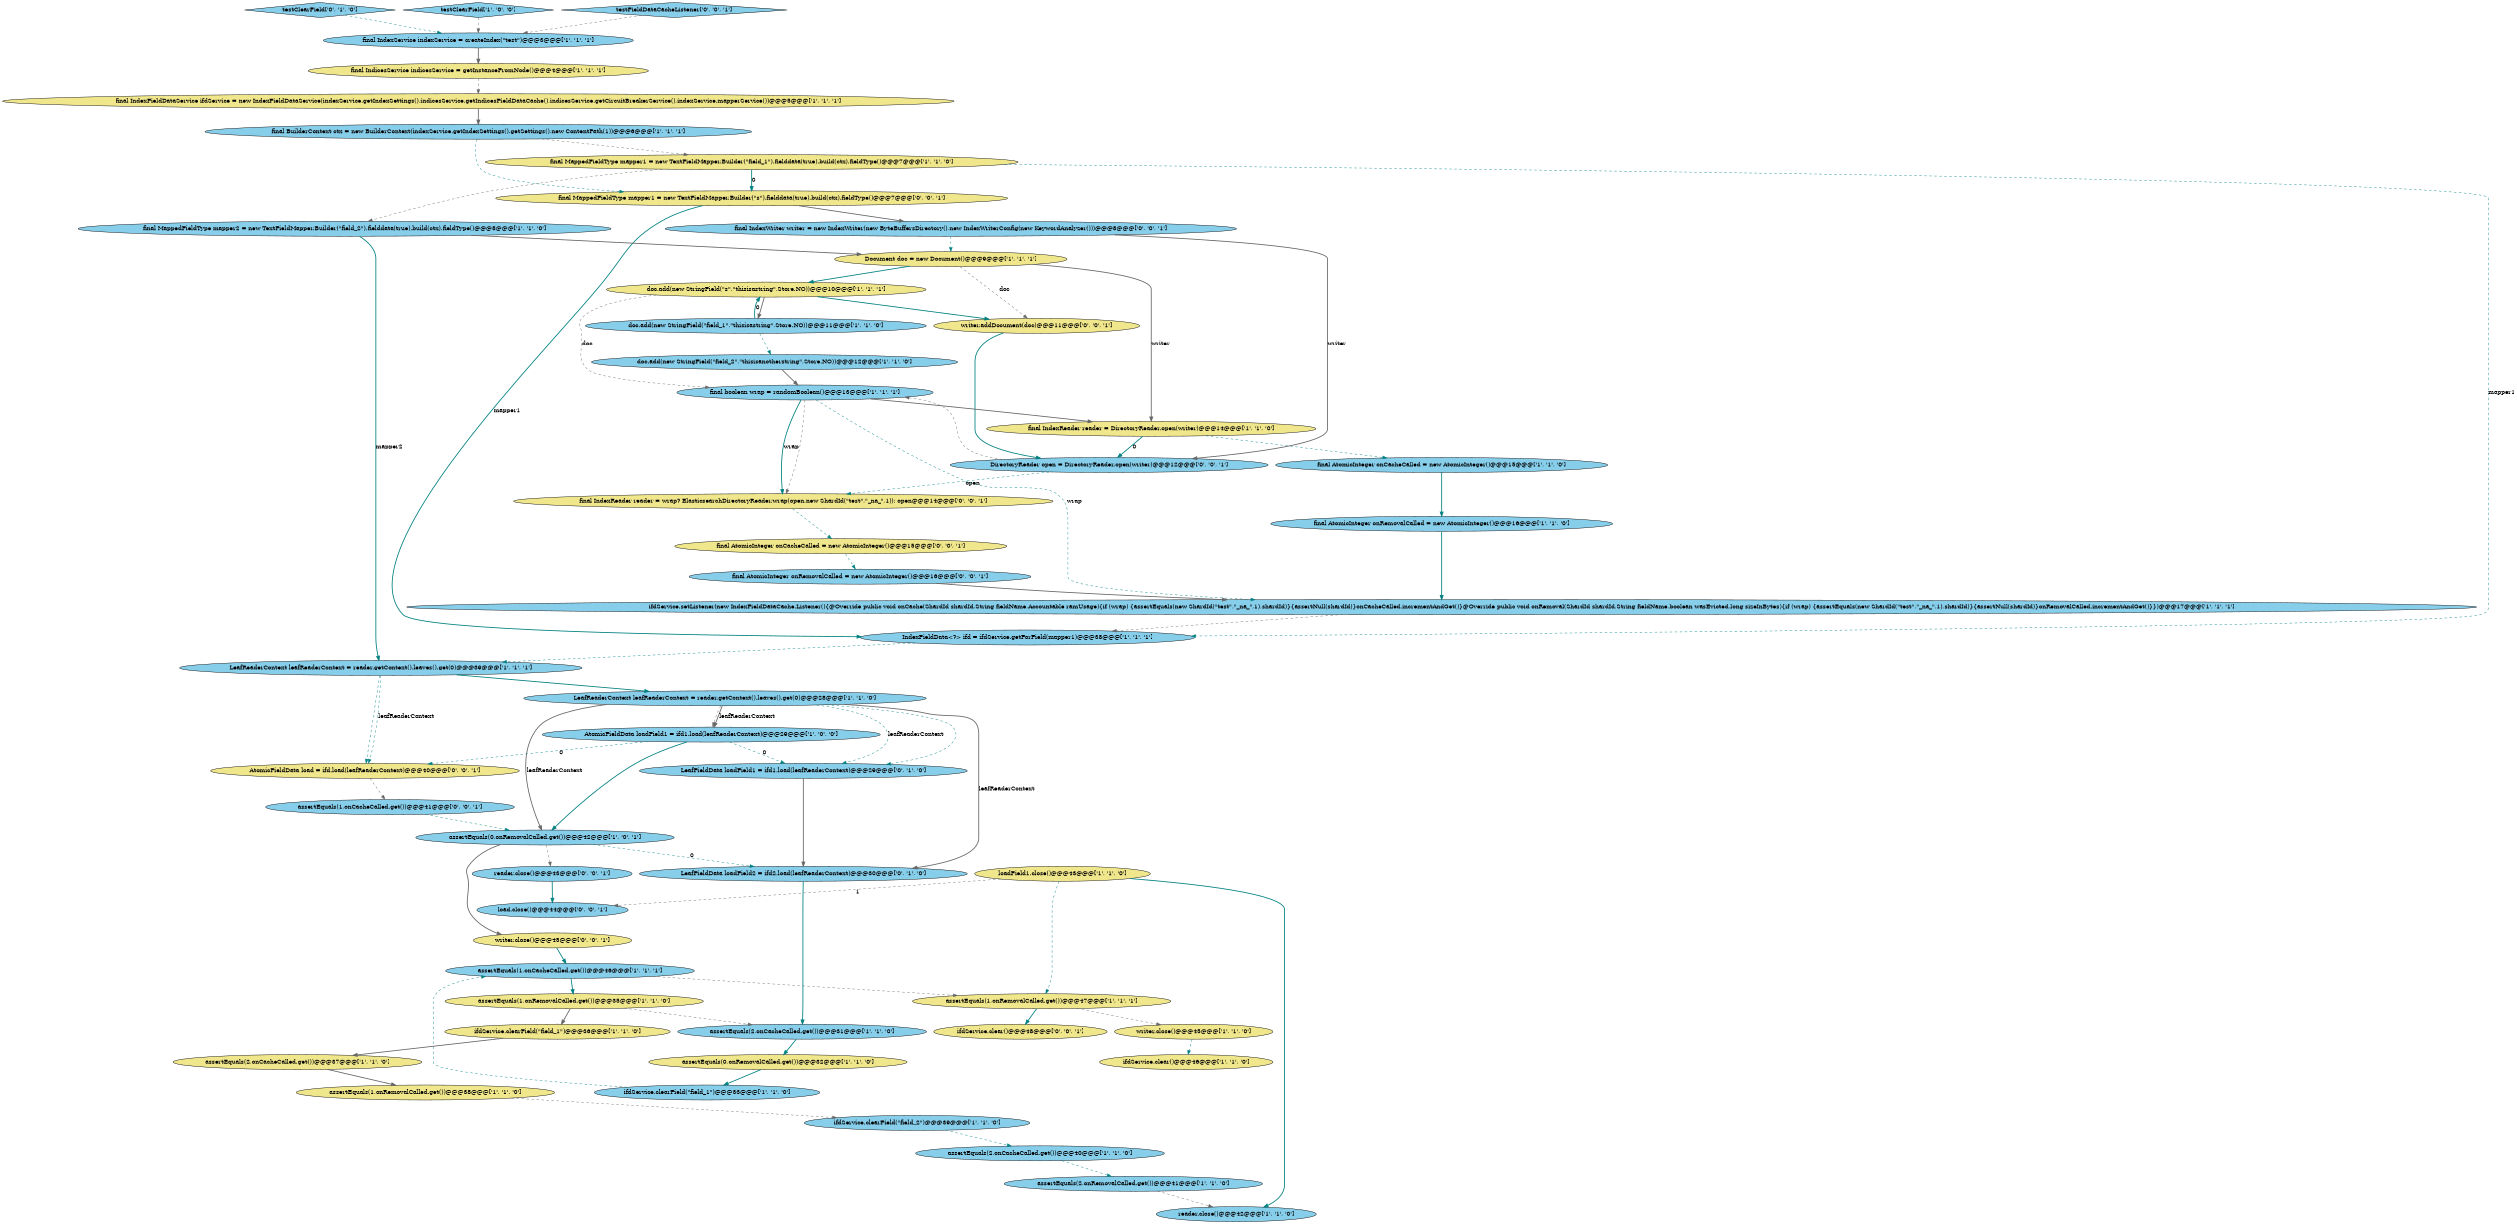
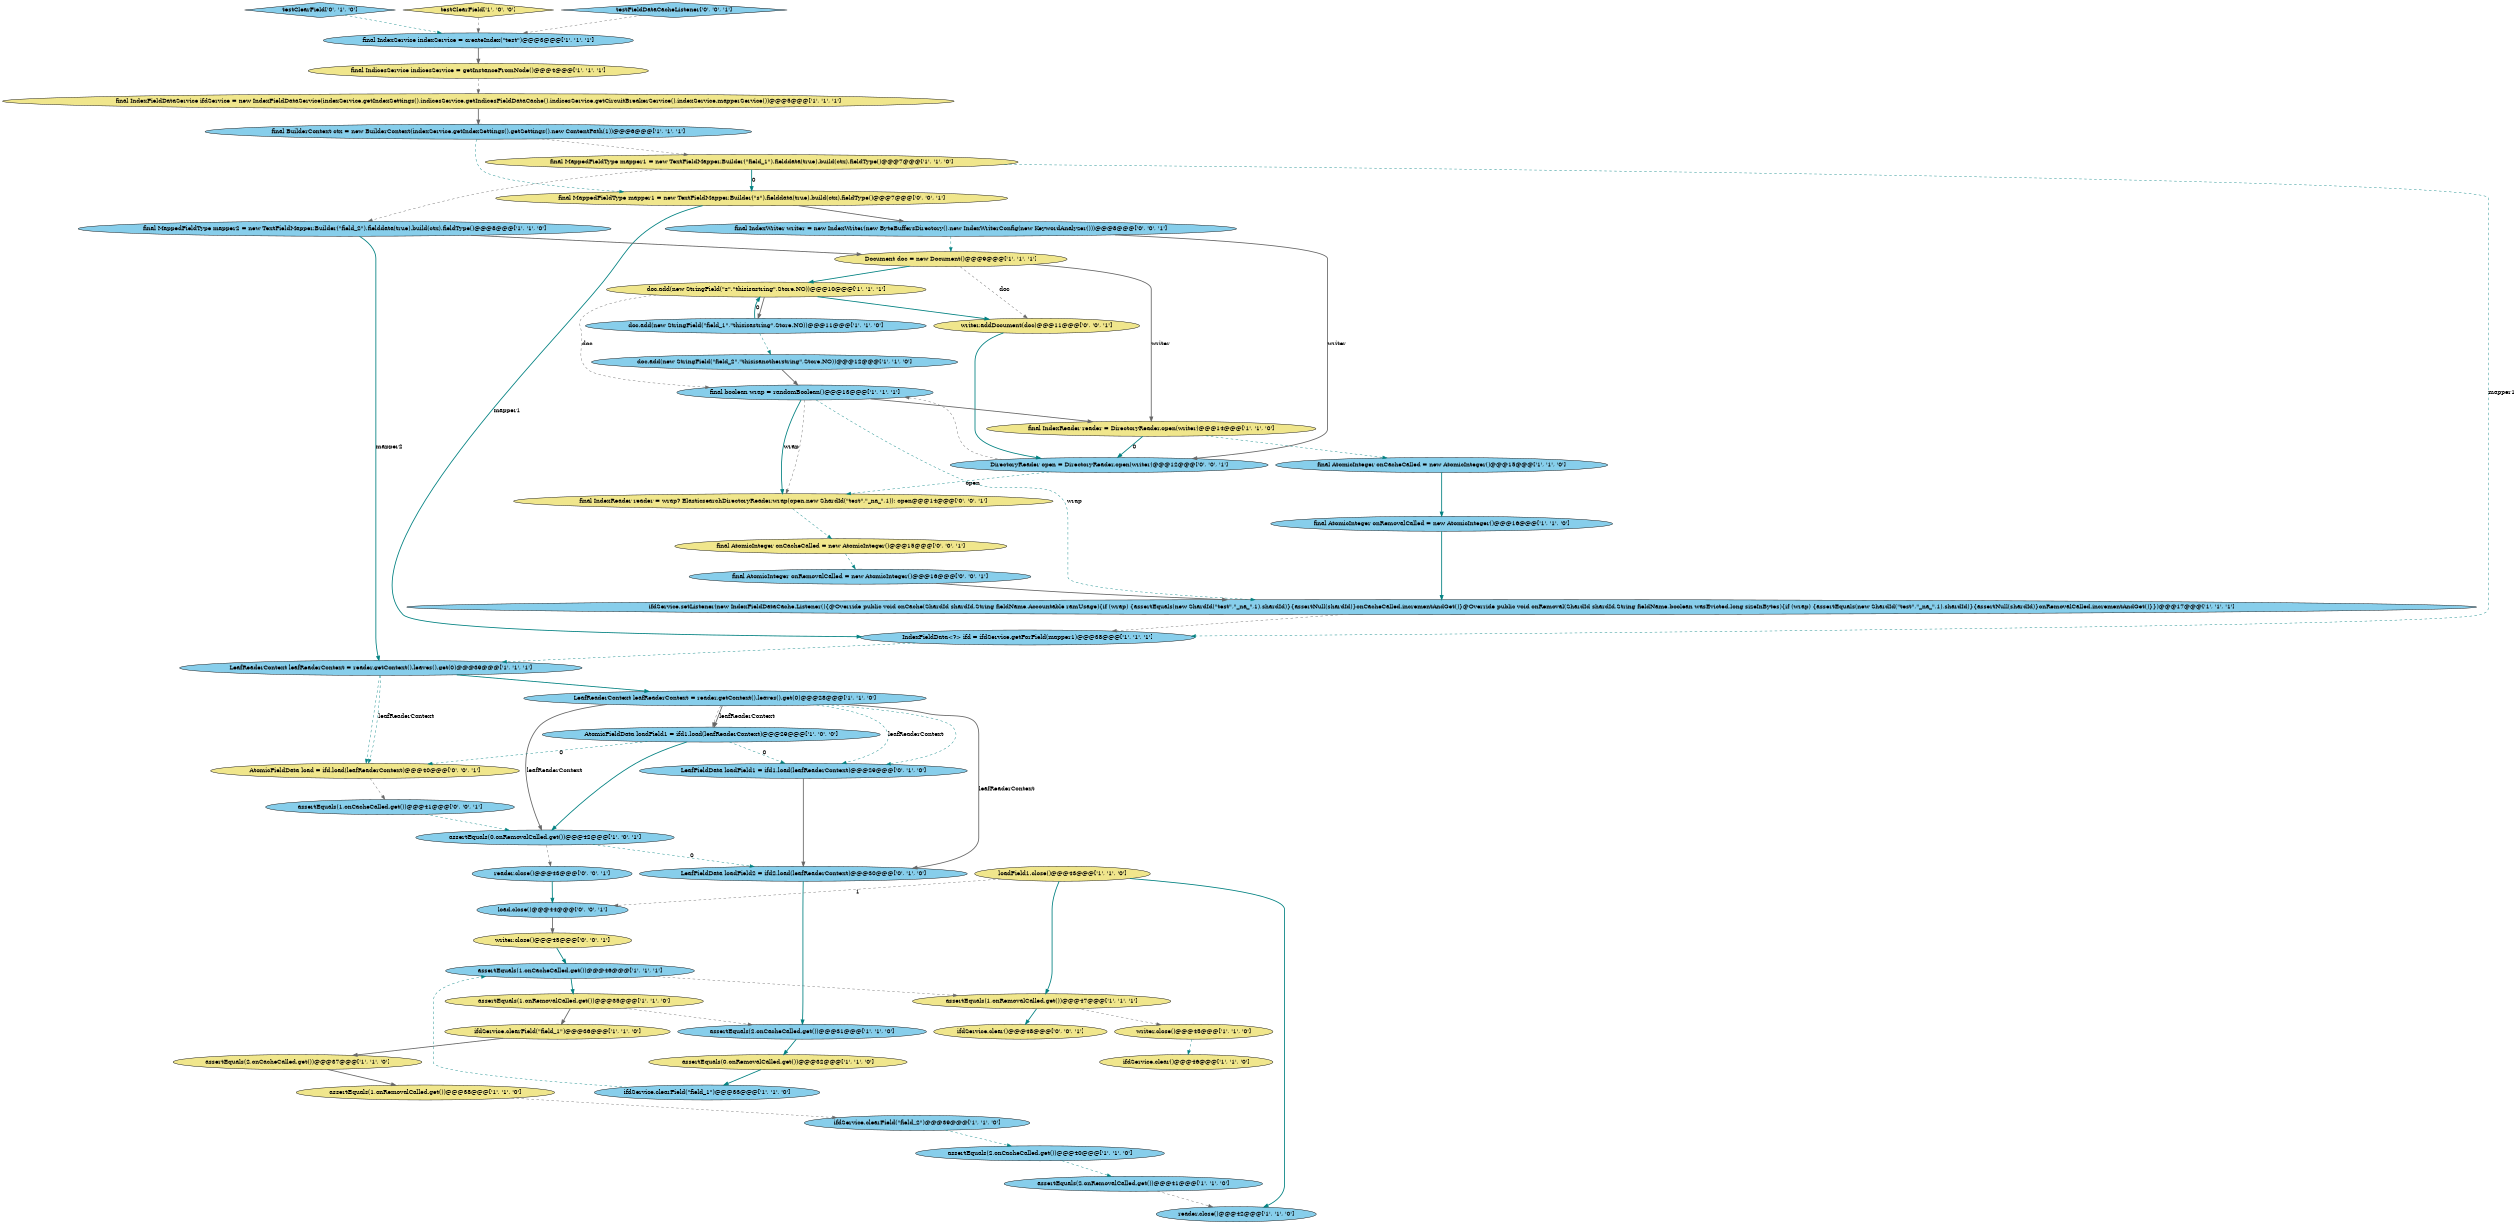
node "testClearField['1', '0', '0']": fillcolor skyblue -> khaki
edge "assertEquals(0,onRemovalCalled.get())@@@42@@@['1', '0', '1']" -> "writer.close()@@@45@@@['0', '0', '1']": now "load.close()@@@44@@@['0', '0', '1']" -> "writer.close()@@@45@@@['0', '0', '1']"
edge "loadField1.close()@@@43@@@['1', '1', '0']" -> "assertEquals(1,onRemovalCalled.get())@@@47@@@['1', '1', '1']": style dashed -> bold
